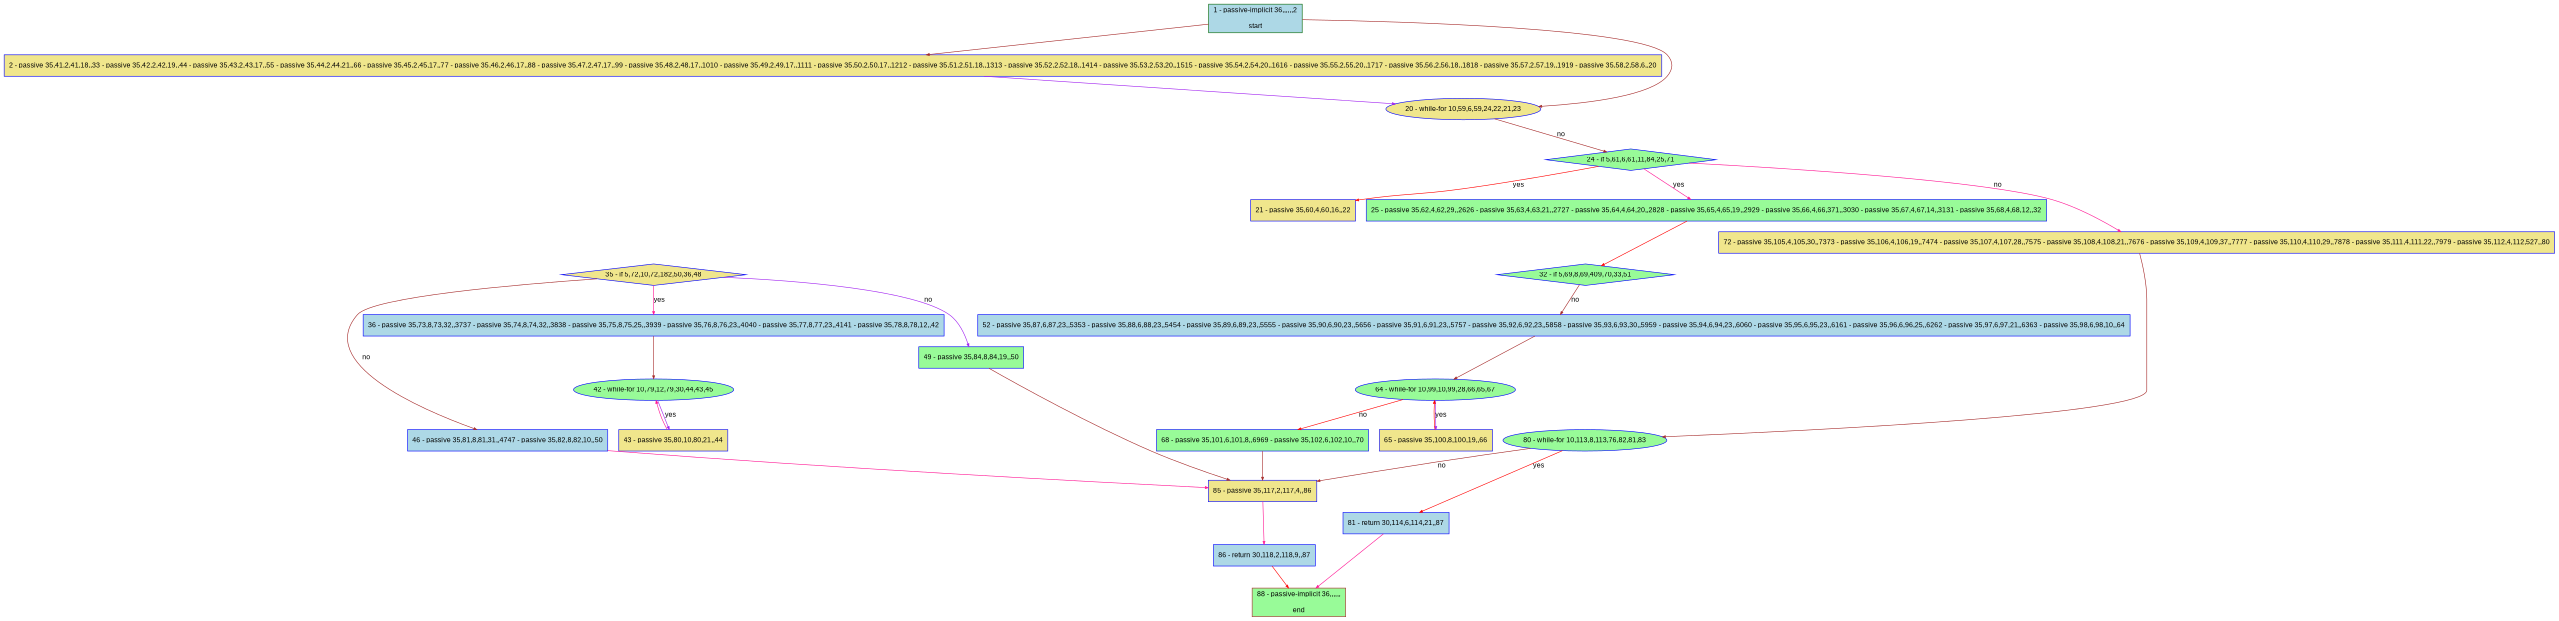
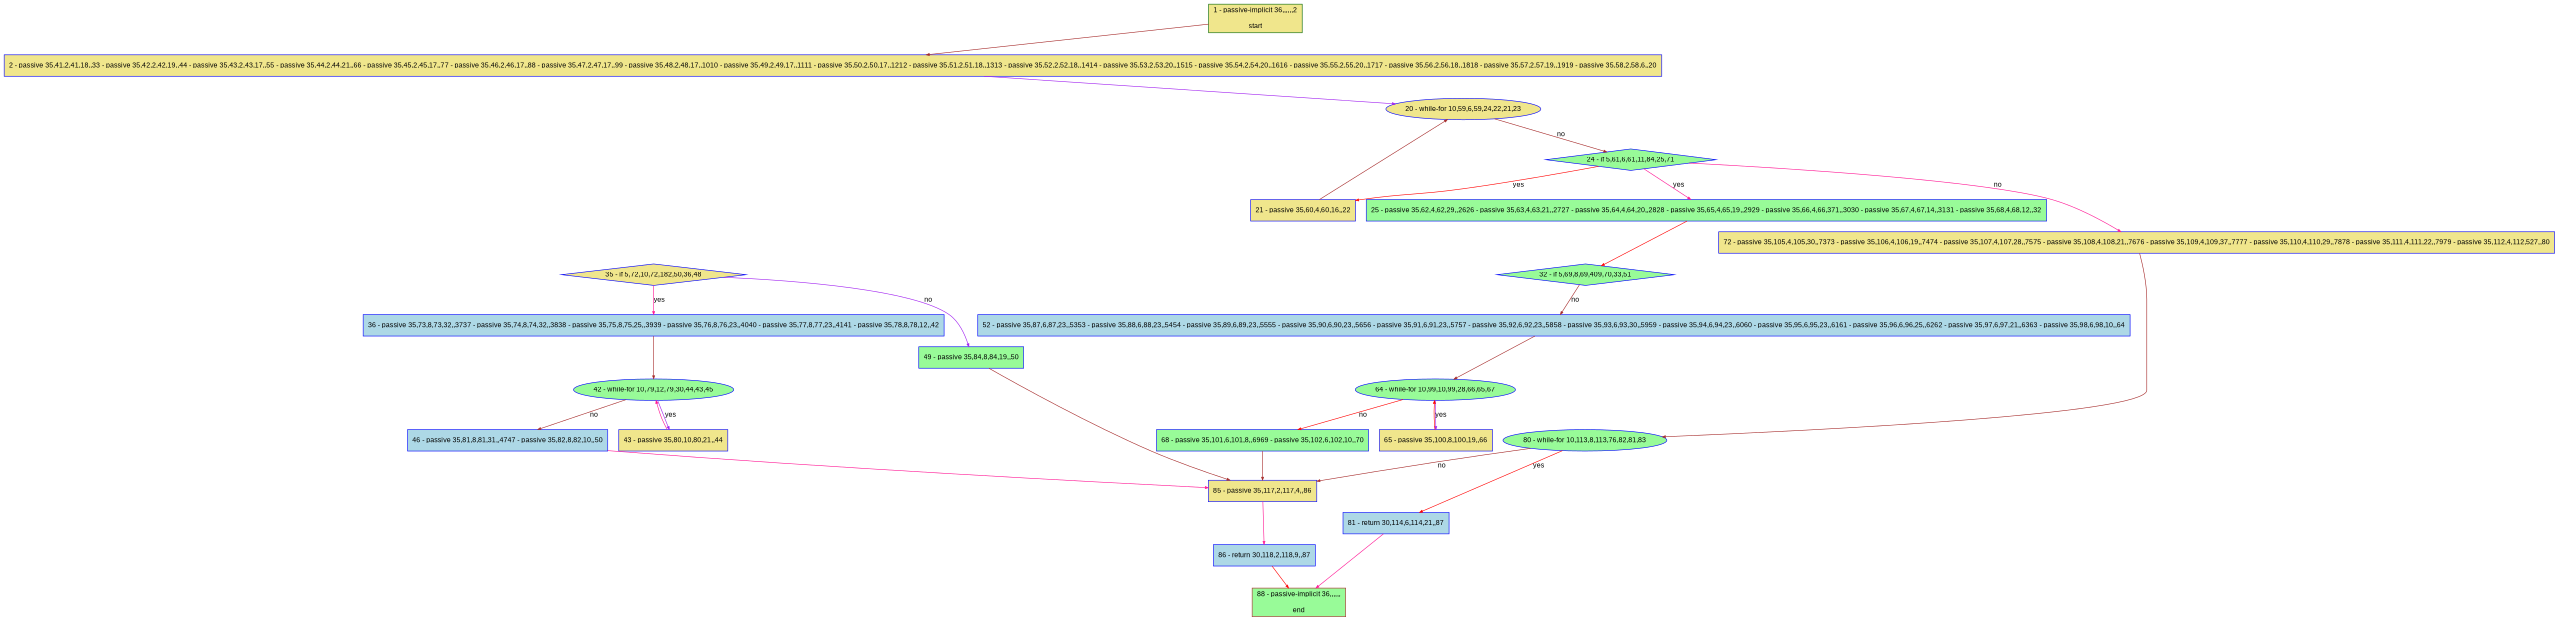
node "1 - passive-implicit 36,,,,,,2 start": fillcolor lightblue -> khaki
edge "1 - passive-implicit 36,,,,,,2 start" -> "20 - while-for 10,59,6,59,24,22,21,23": now "21 - passive 35,60,4,60,16,,22" -> "20 - while-for 10,59,6,59,24,22,21,23"
edge "35 - if 5,72,10,72,182,50,36,48" -> "46 - passive 35,81,8,81,31,,4747 - passive 35,82,8,82,10,,50": now "42 - while-for 10,79,12,79,30,44,43,45" -> "46 - passive 35,81,8,81,31,,4747 - passive 35,82,8,82,10,,50"
